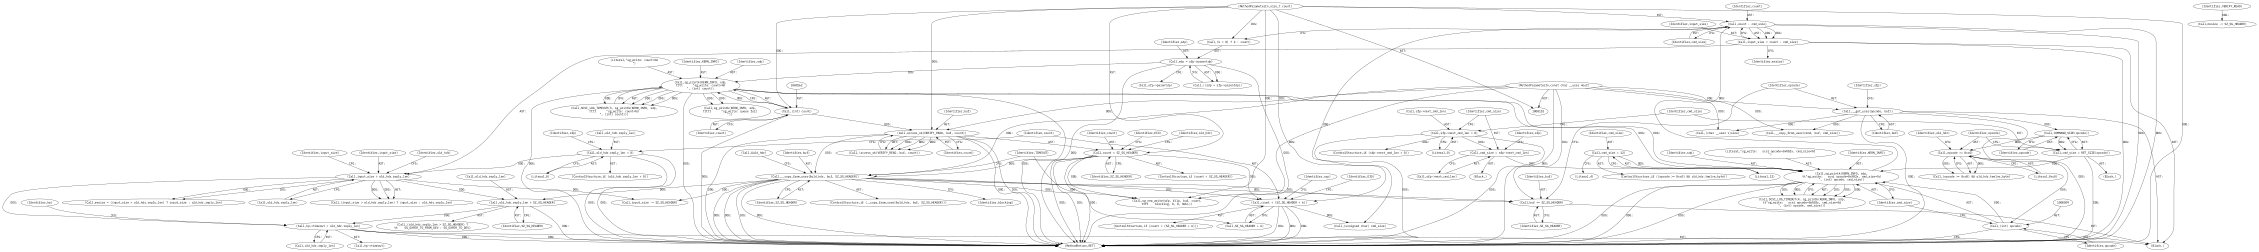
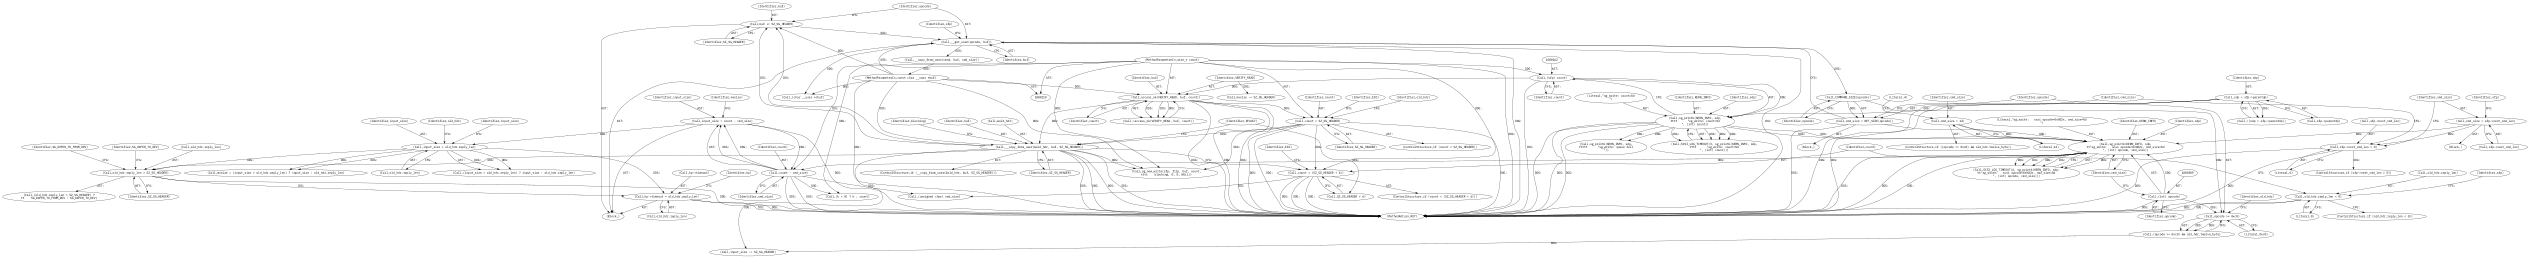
edge "(MethodParameterIn,size_t count)" -> "(Call,count - cmd_size)": label "AST: " -> "DDG: "
edge "(Call,buf += SZ_SG_HEADER)" -> "(Call,__get_user(opcode, buf))": added, label "DDG:"
edge "(Call,count - cmd_size)" -> "(Call,(k < 0) ? k : count)": label "CFG: " -> "DDG: "
edge "(Call,input_size = count - cmd_size)" -> "(Call,count - cmd_size)": label "CFG: " -> "DDG: "
edge "(Call,input_size = count - cmd_size)" -> "(Identifier,mxsize)": reversed
edge "(Call,(k < 0) ? k : count)" -> "(Call,sdp = sfp->parentdp)": now "(Call,sfp->parentdp)" -> "(Call,sdp = sfp->parentdp)"
edge "(MethodParameterIn,size_t count)" -> "(Call,access_ok(VERIFY_READ, buf, count))": label "DDG: " -> "AST: "
edge "(Identifier,VERIFY_READ)" -> "(Call,access_ok(VERIFY_READ, buf, count))": added, label "AST:"
edge "(MethodParameterIn,const char __user *buf)" -> "(Call,__copy_from_user(cmnd, buf, cmd_size))": reversed
edge "(Call,input_size = count - cmd_size)" -> "(Call,input_size > old_hdr.reply_len)": label "AST: " -> "DDG: "
node "(Call,(int) count)": label "(Call,(int) count)" -> "(Call,(sfp) count)"
node "(Call,(char __user *)size)": label "(Call,(char __user *)size)" -> "(Call,(char __user *)buf)"
edge "(Call,access_ok(VERIFY_READ, buf, count))" -> "(Call,count < SZ_SG_HEADER)": label "AST: " -> "DDG: "
edge "(Call,sfp->next_cmd_len > 0)" -> "(Call,cmd_size = sfp->next_cmd_len)": reversed
edge "(Call,cmd_size = RET_SIZE(opcode))" -> "(Call,COMMAND_SIZE(opcode))": now "(Call,cmd_size = RET_SIZE(opcode))" -> "(Call,__get_user(opcode, buf))"
node "(Identifier,SG_DXFER_TO_FROM_DEV)": added
node "(Identifier,SG_DXFER_TO_DEV)": added
node "(Identifier,TIMEOUT)": label "(Identifier,TIMEOUT)" -> "(Identifier,EFAULT)"
edge "(Call,cmd_size = 12)" -> "(Literal,4)": reversed
edge "(Call,old_hdr.reply_len < 0)" -> "(ControlStructure,if (old_hdr.reply_len < 0))": label "AST: " -> "CFG: "
edge "(Call,&old_hdr)" -> "(Call,__copy_from_user(&old_hdr, buf, SZ_SG_HEADER))": label "CFG: " -> "AST: "
edge "(Call,opcode >= 0xc0)" -> "(Call,(int) opcode)": reversed
edge "(Call,old_hdr.reply_len < 0)" -> "(Call,input_size > old_hdr.reply_len)": removed, label "DDG:"
node "(Identifier,srp)": removed
edge "(Call,__copy_from_user(&old_hdr, buf, SZ_SG_HEADER))" -> "(Identifier,blocking)": reversed
edge "(Call,input_size > old_hdr.reply_len)" -> "(Call,input_size -= SZ_SG_HEADER)": now "(Call,(opcode >= 0xc0) && old_hdr.twelve_byte)" -> "(Call,input_size -= SZ_SG_HEADER)"
edge "(Call,__copy_from_user(&old_hdr, buf, SZ_SG_HEADER))" -> "(Call,count < (SZ_SG_HEADER + 6))": label "DDG: " -> "CFG: "
edge "(Call,hp->timeout = old_hdr.reply_len)" -> "(Call,hp->timeout)": reversed
edge "(Call,(int) opcode)" -> "(MethodReturn,RET)": label "CFG: " -> "DDG: "
